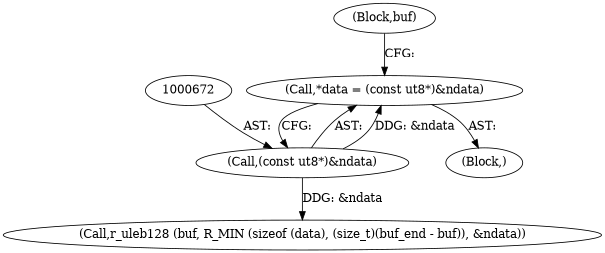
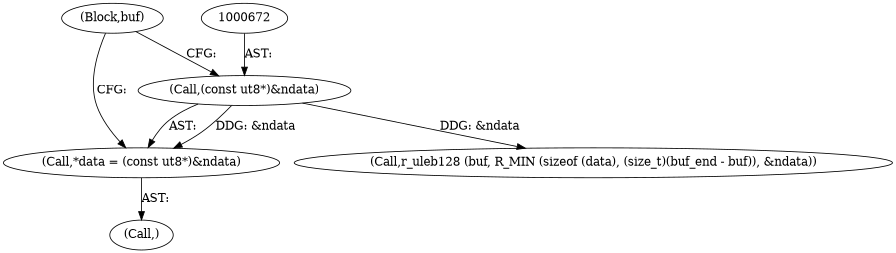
edge "(Call,*data = (const ut8*)&ndata)" -> "(Call,(const ut8*)&ndata)": now "(Block,buf)" -> "(Call,(const ut8*)&ndata)"
node "(Block,)": label "(Block,)" -> "(Call,)"
